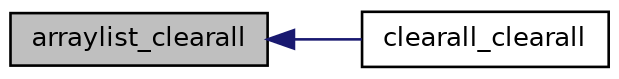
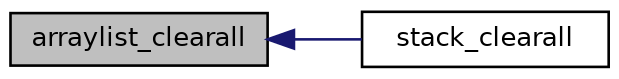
node "clearall_clearall": label "clearall_clearall" -> "stack_clearall"
